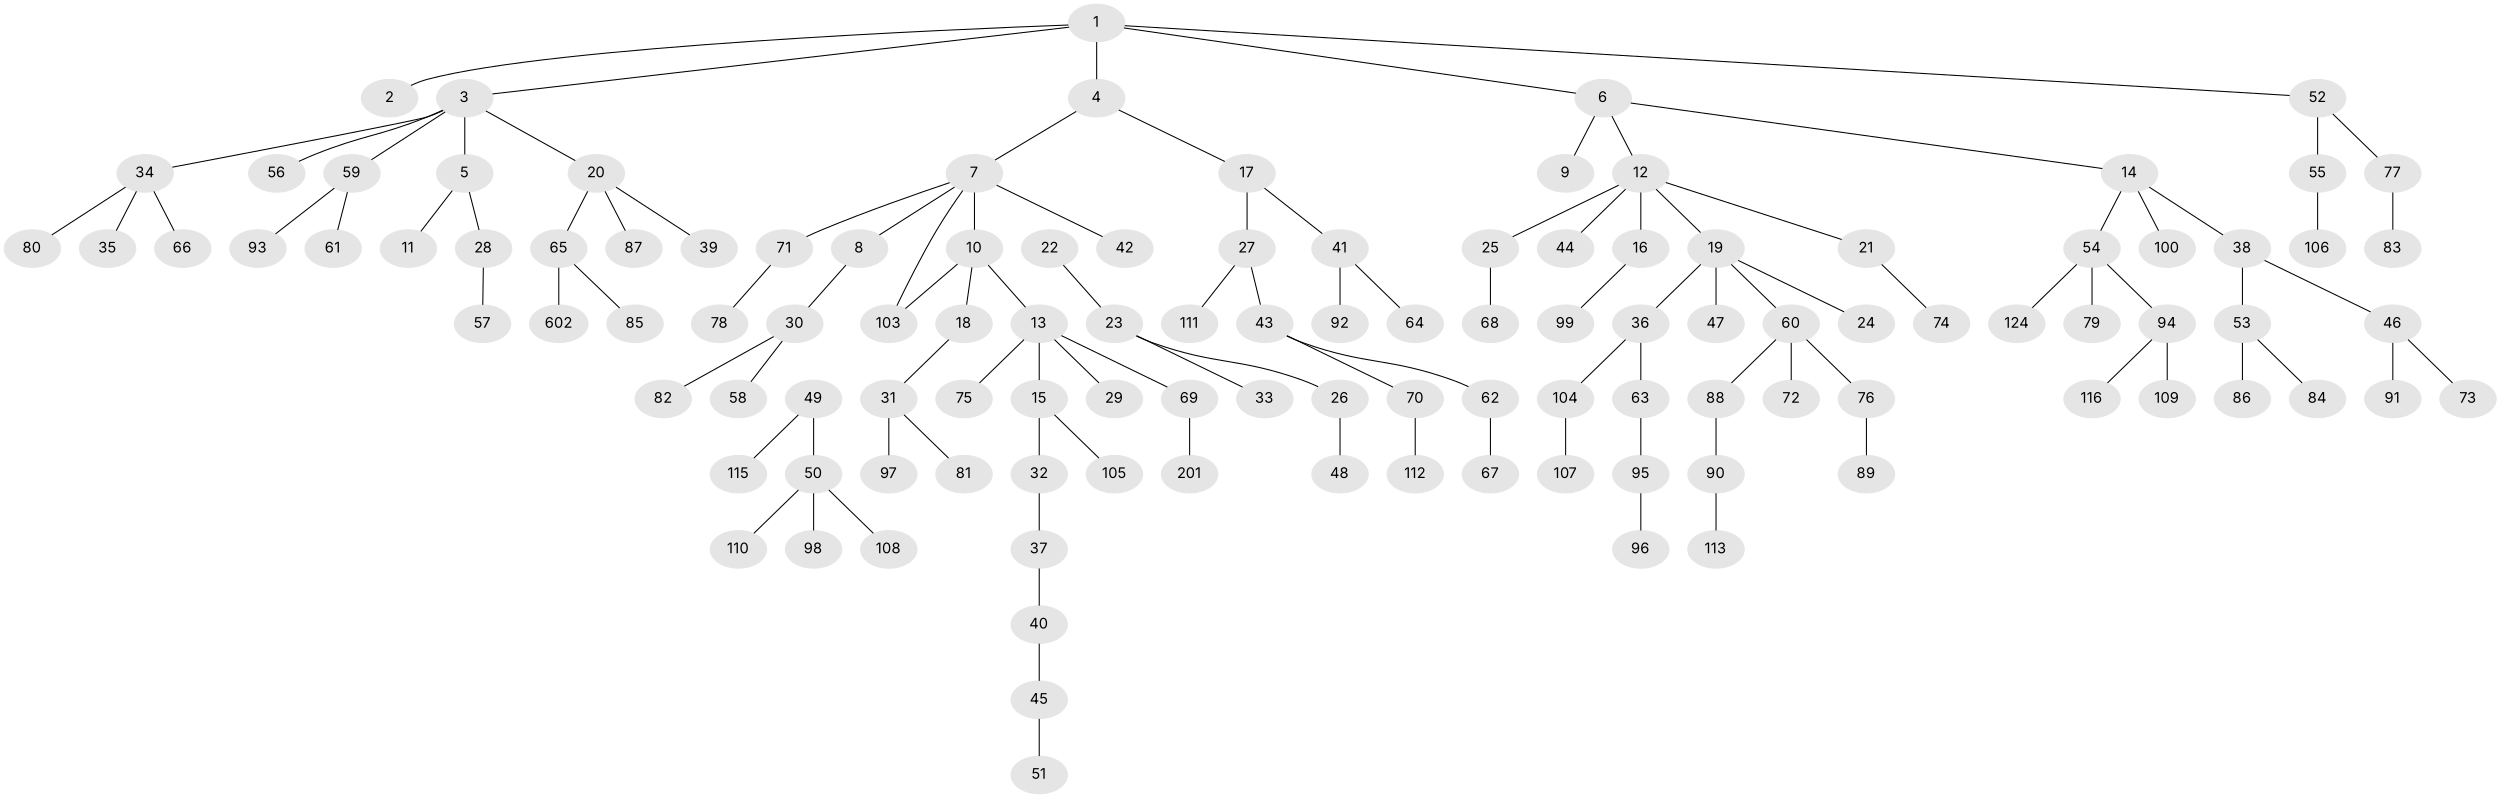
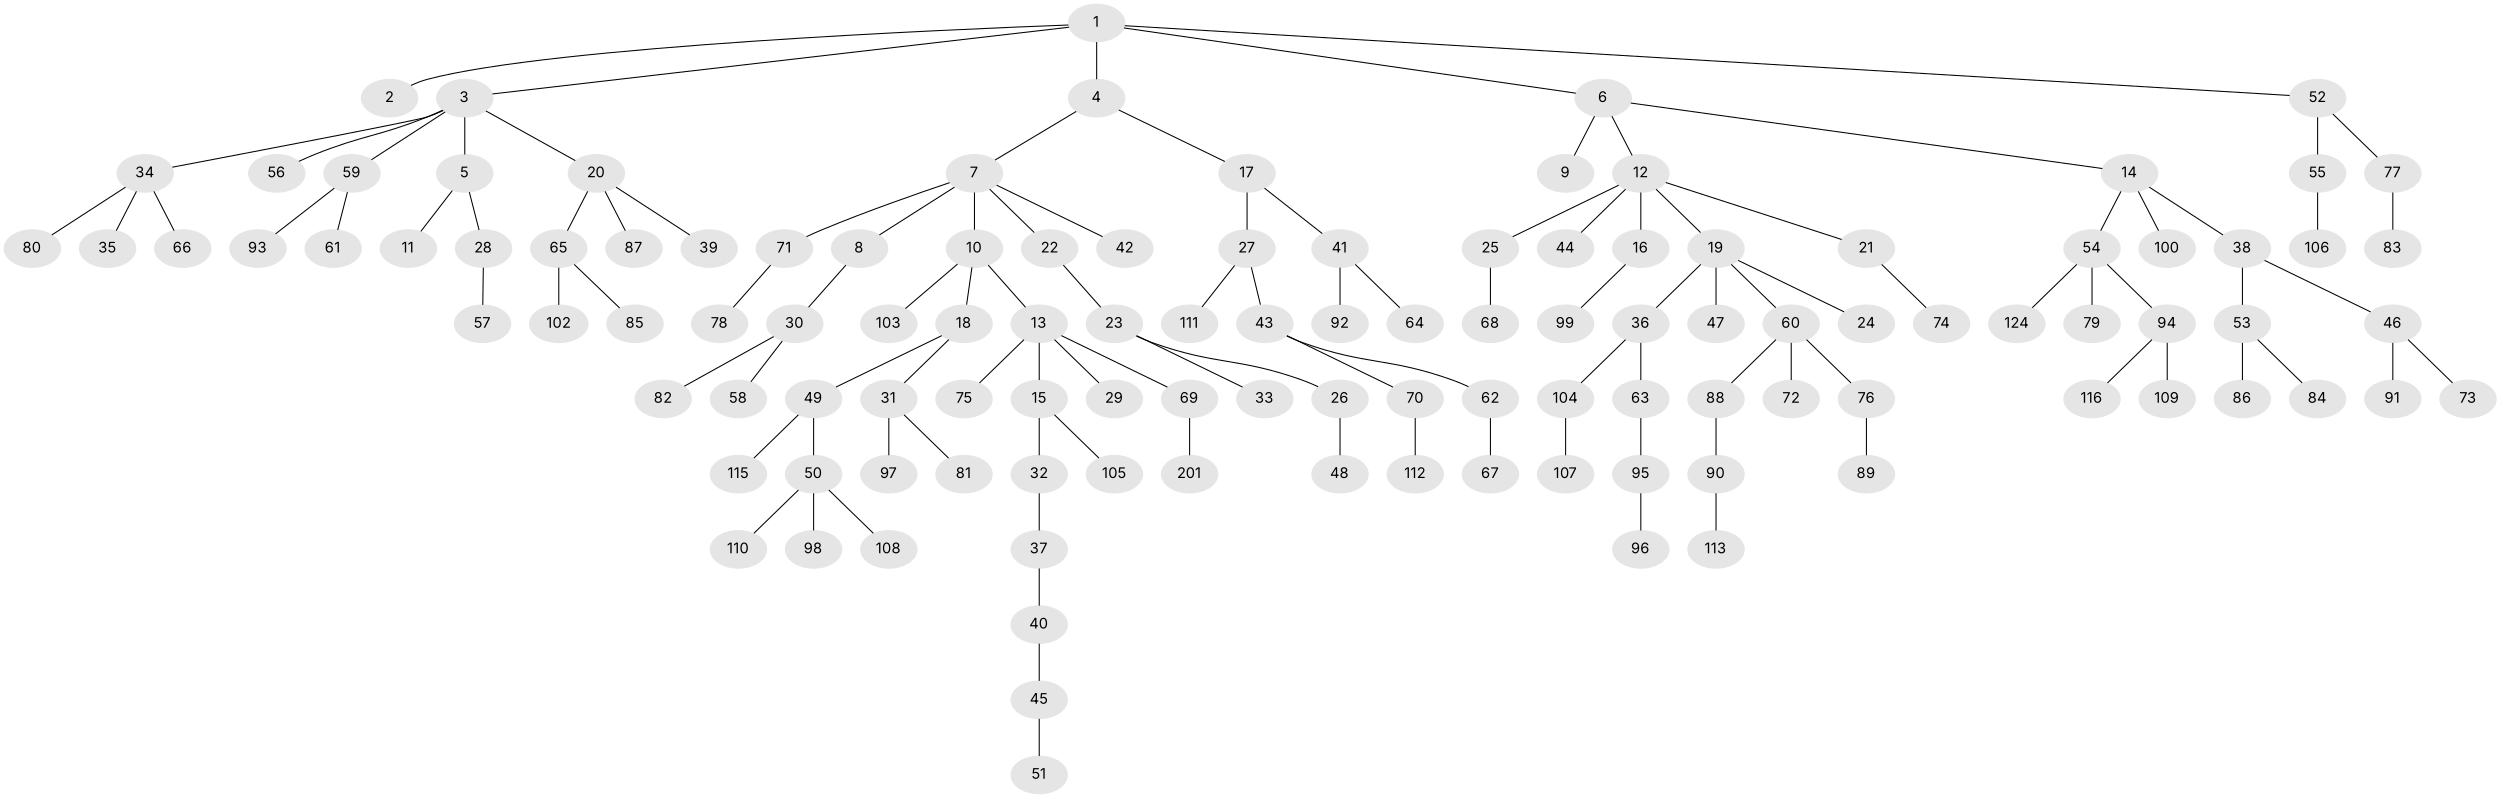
edge "7" -- "103": now "7" -- "22"
node "602": label "602" -> "102"
edge "18" -- "49": added
